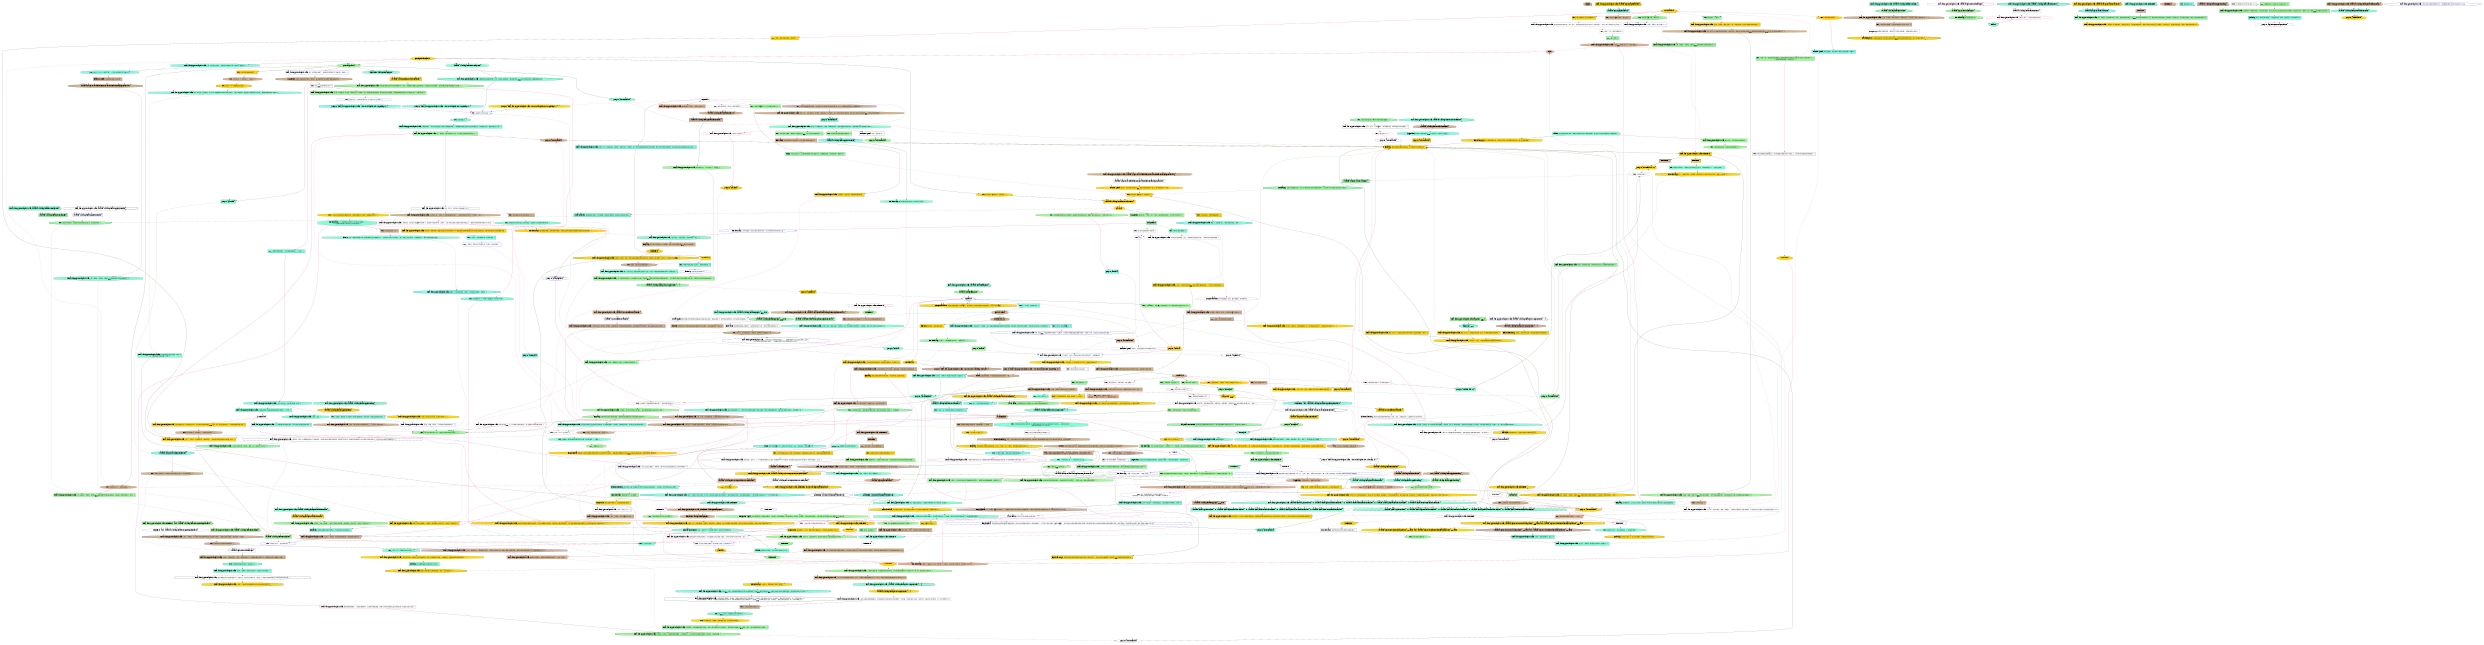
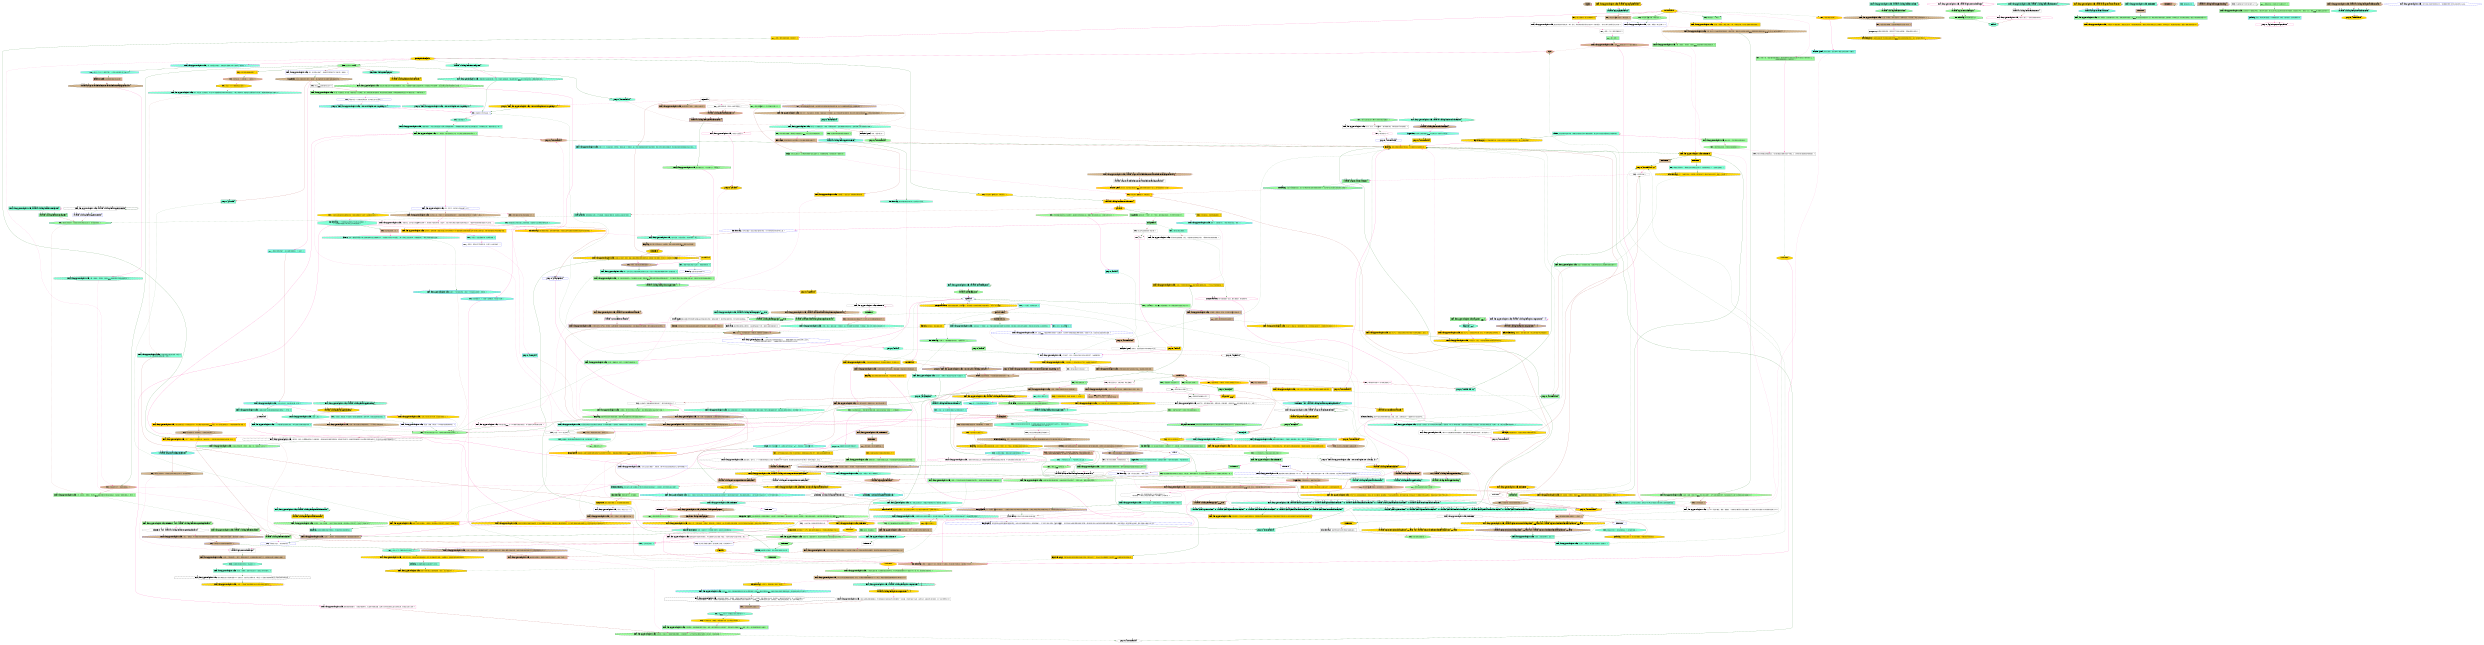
node "pine_away_boird": label "pine_away_boird" -> "pine_是世界末日_boird"
